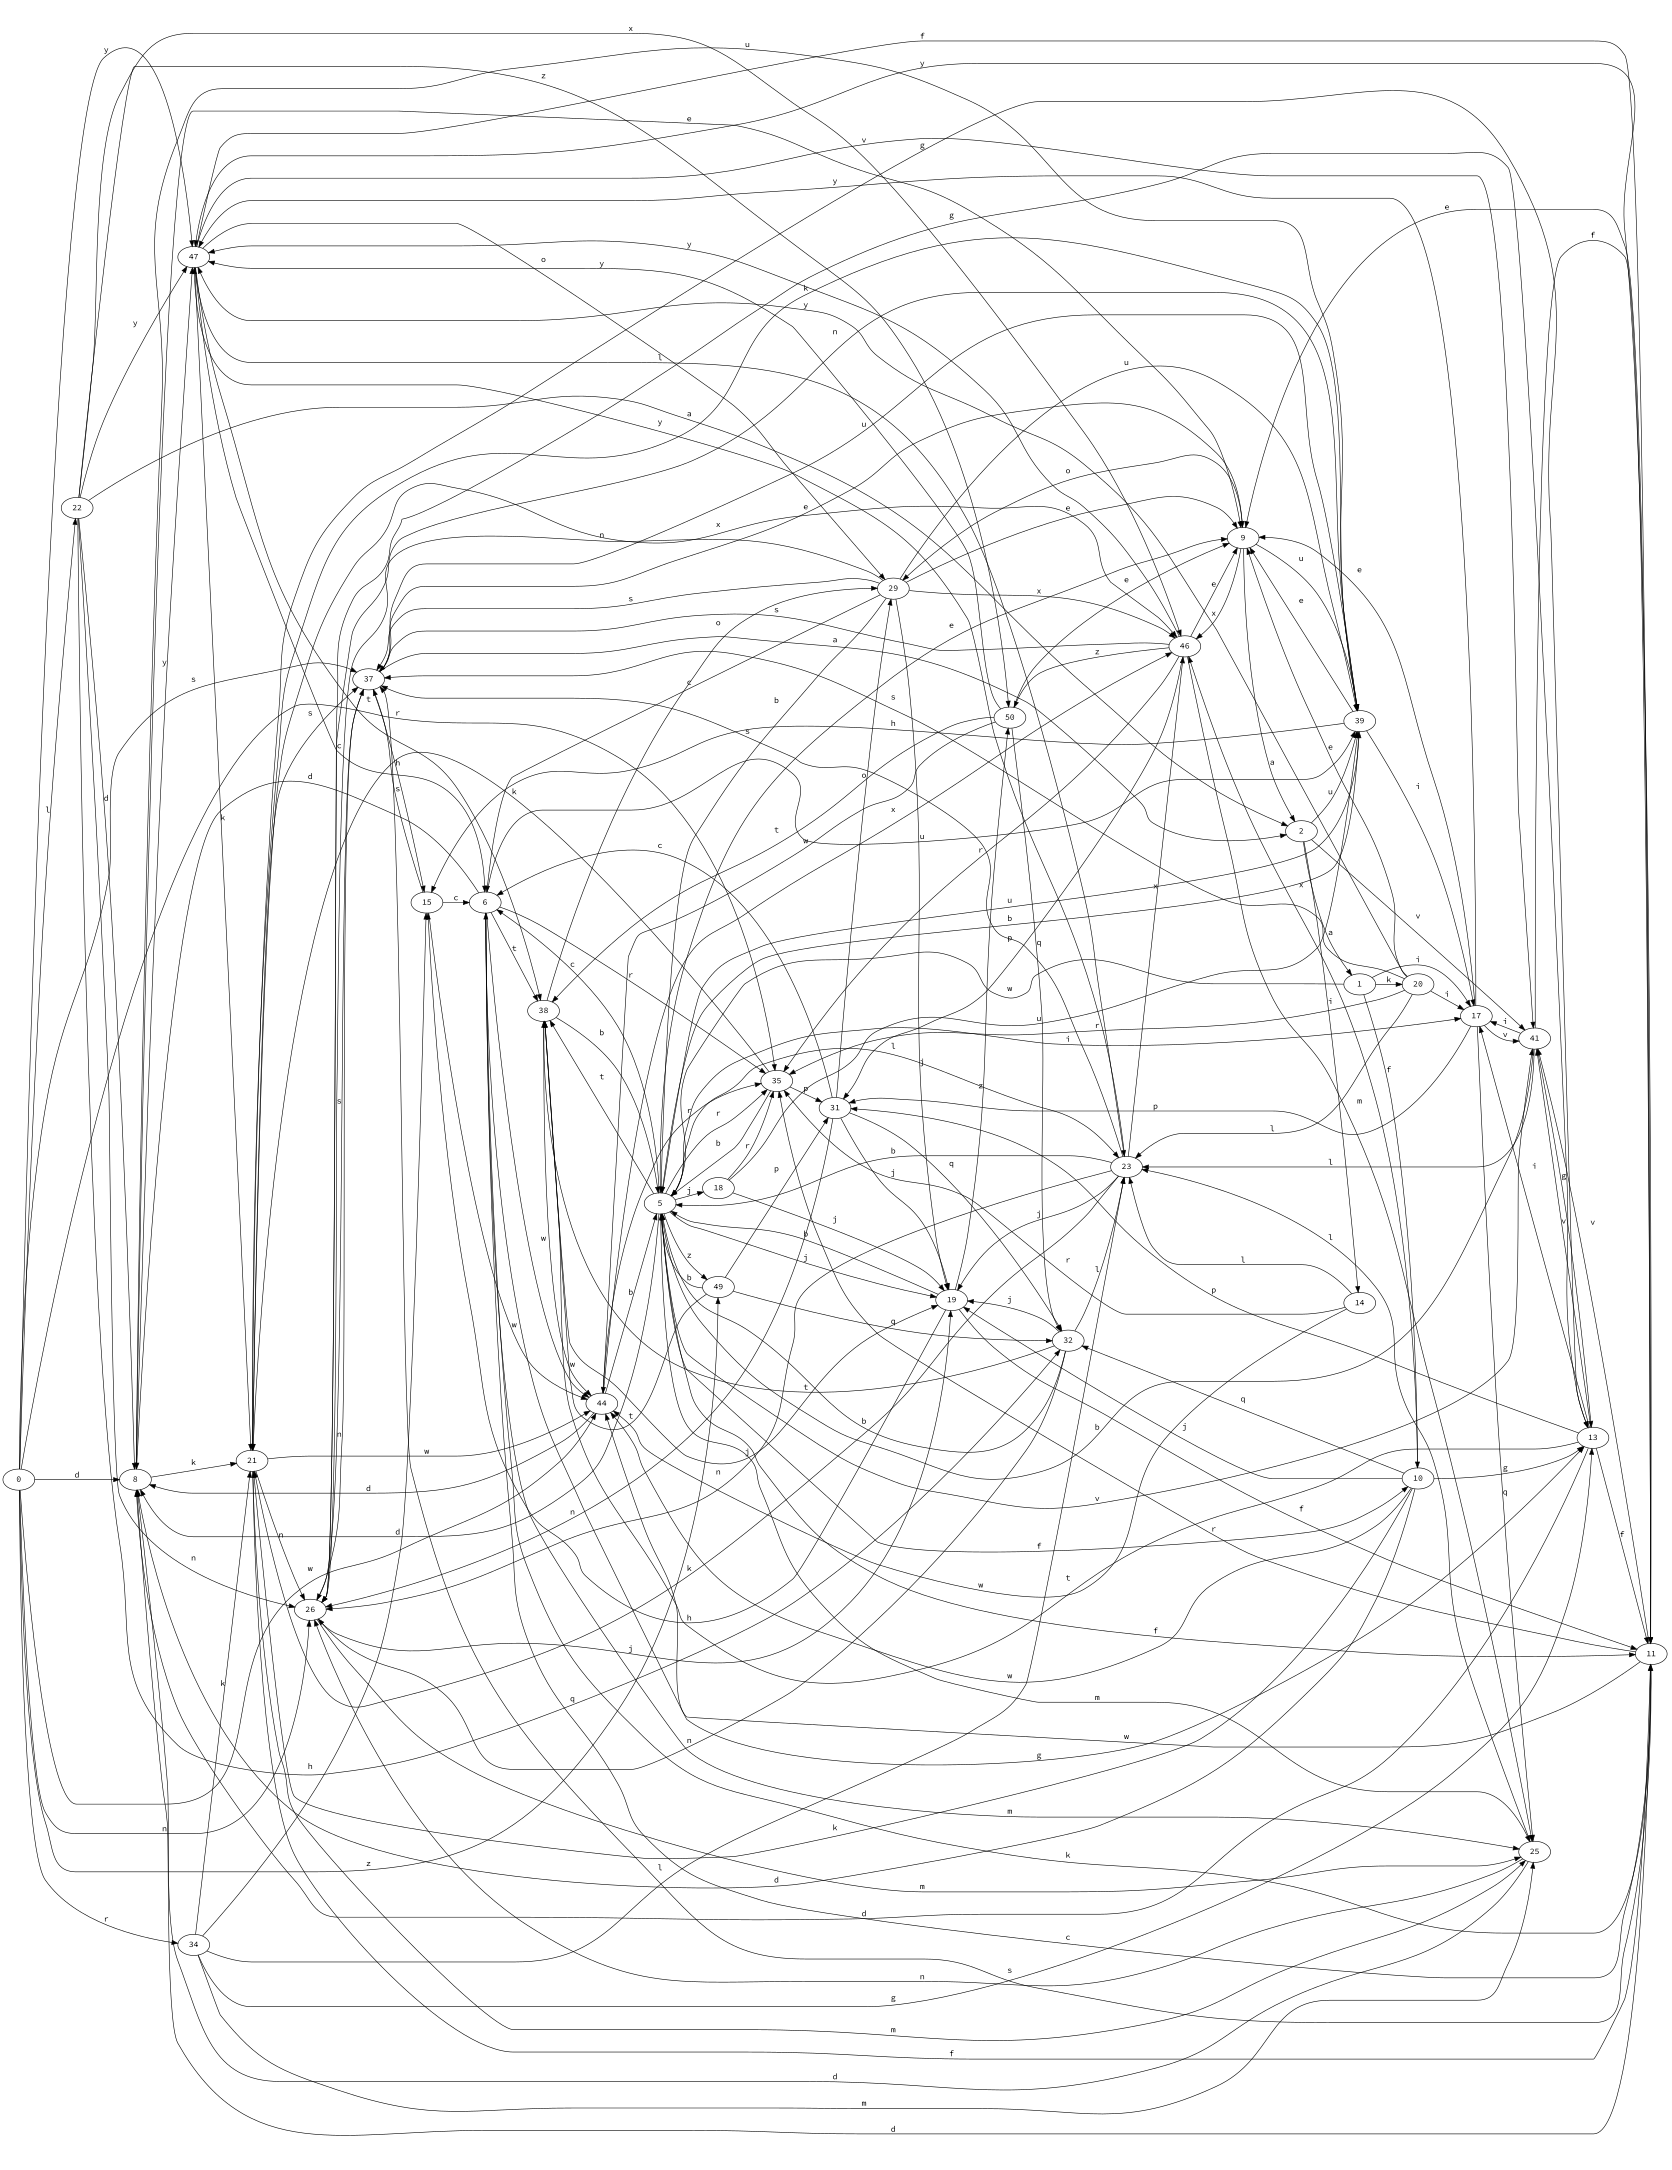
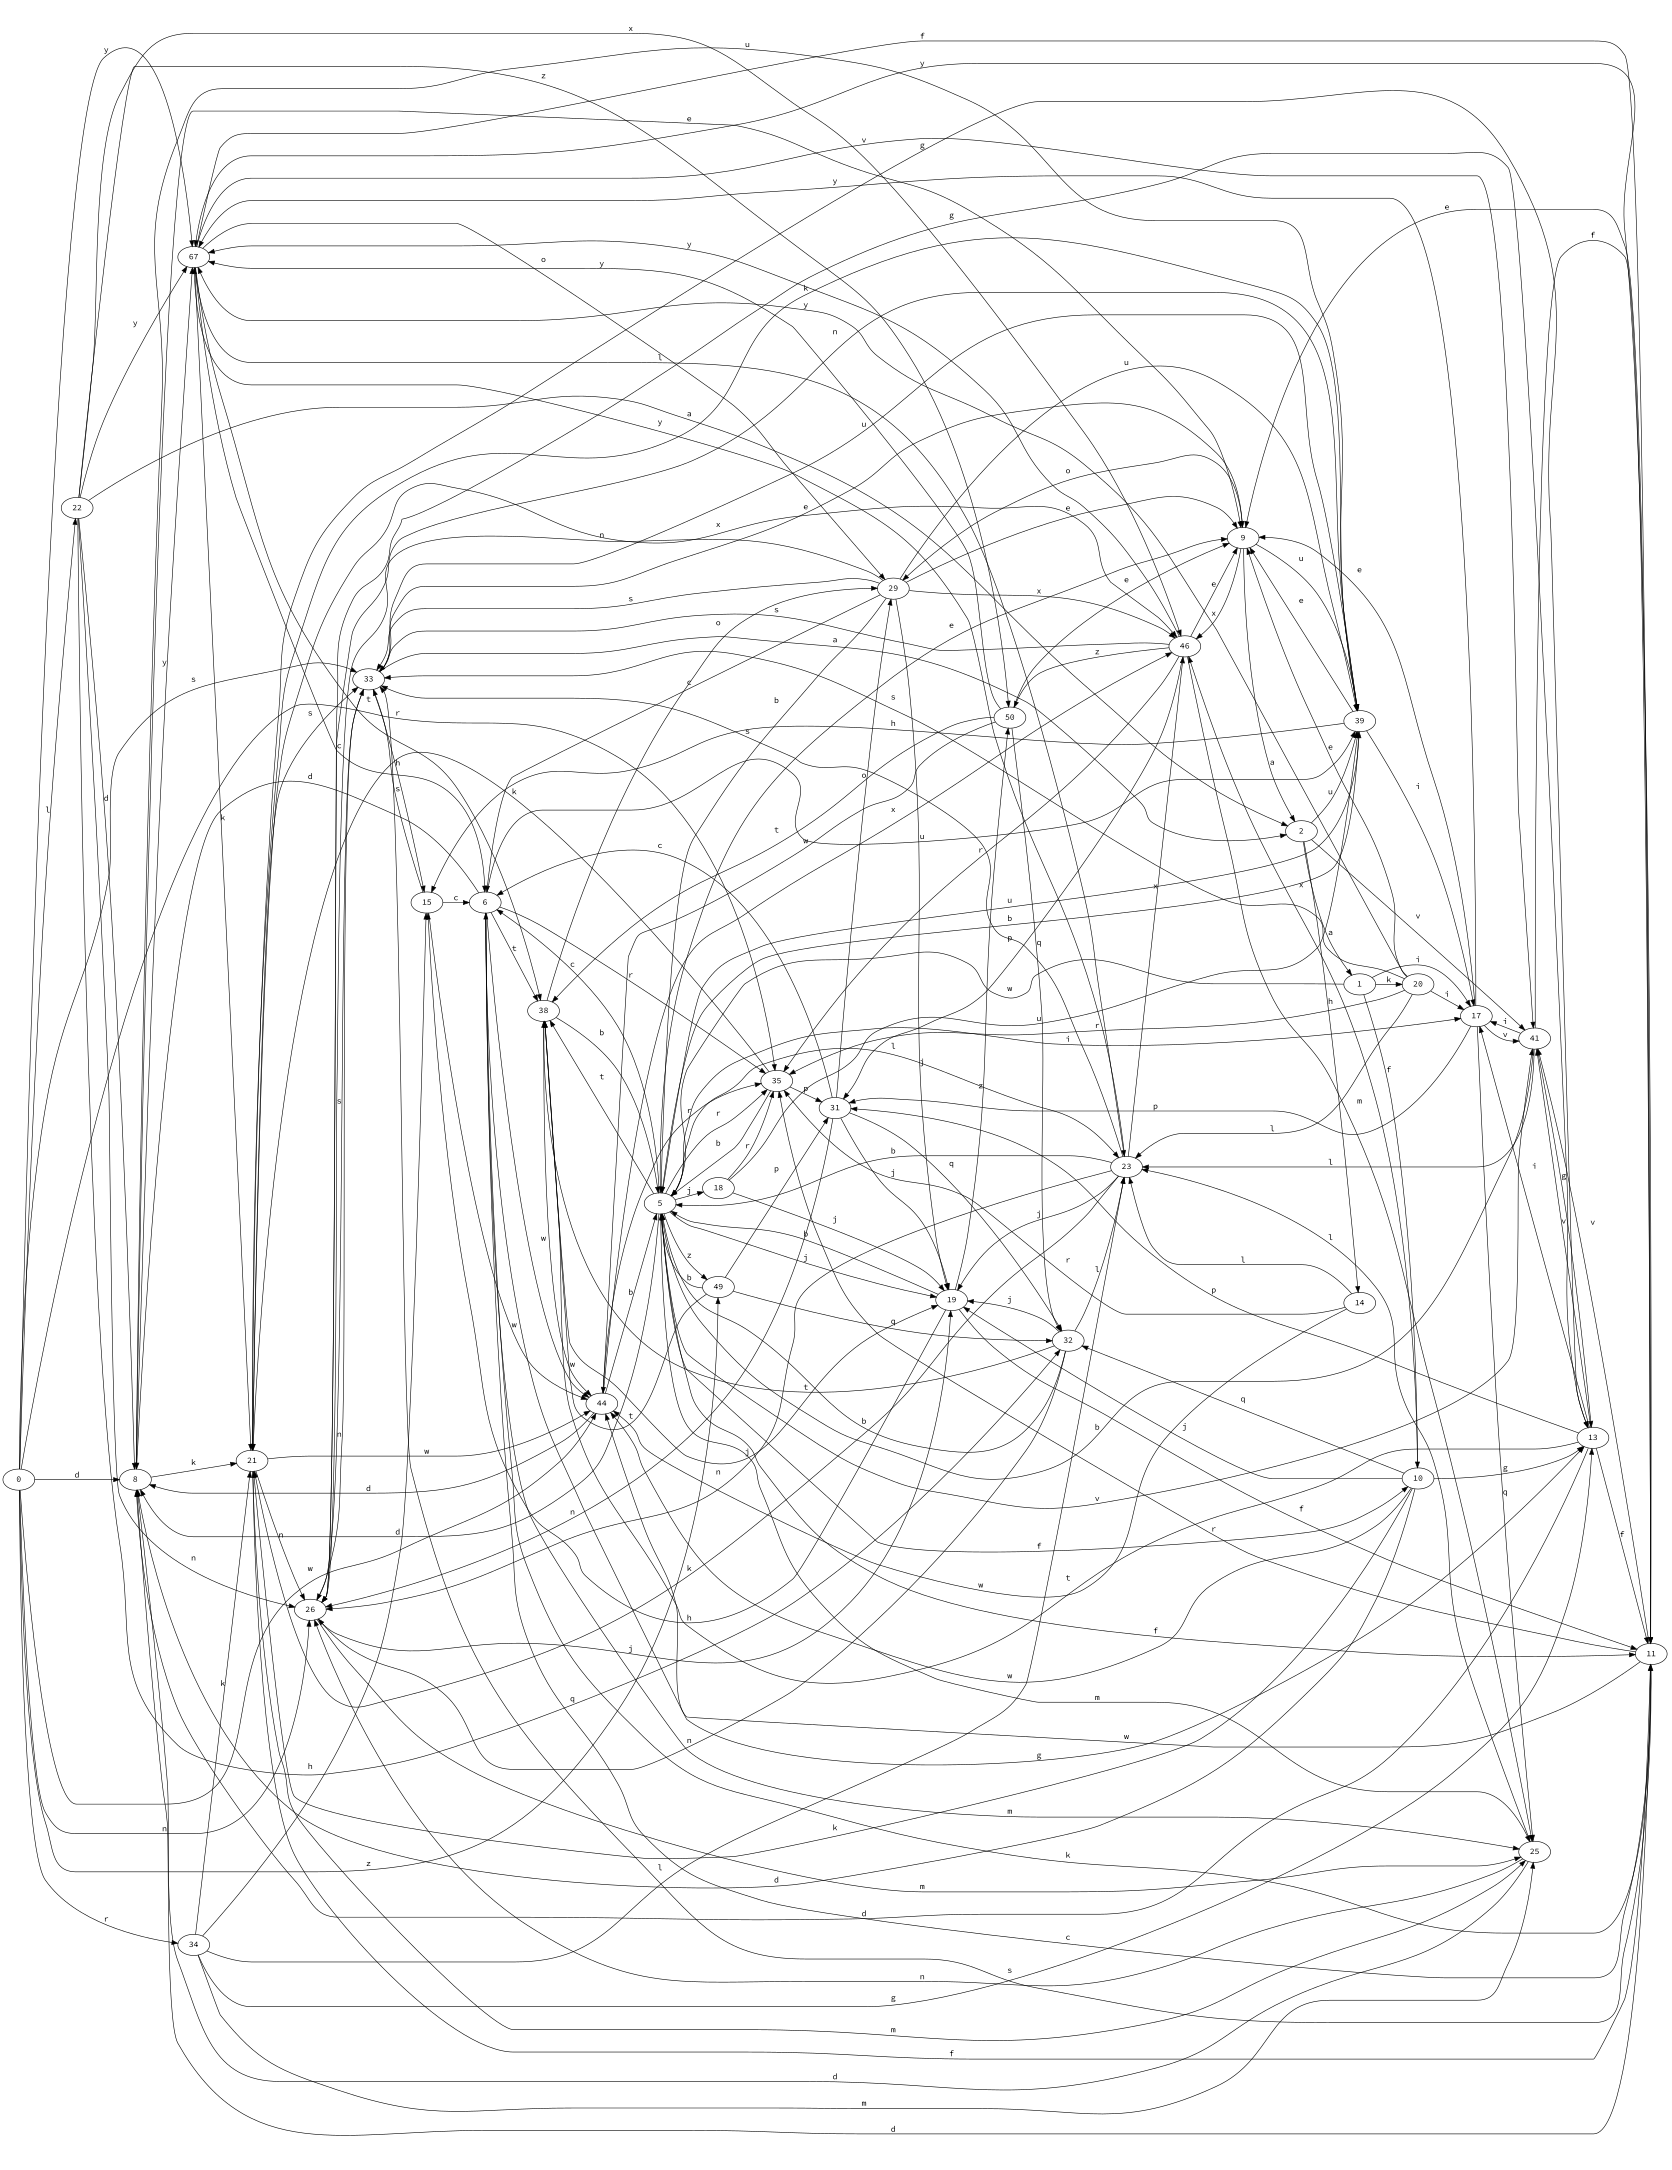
node "47": label "47" -> "67"
node "37": label "37" -> "33"
edge "2" -> "14": label "i" -> "h"
